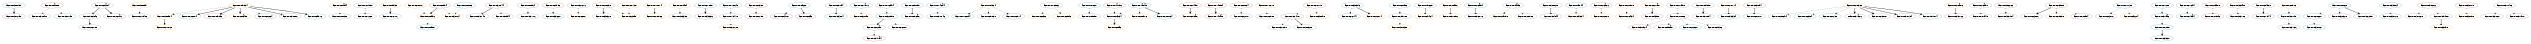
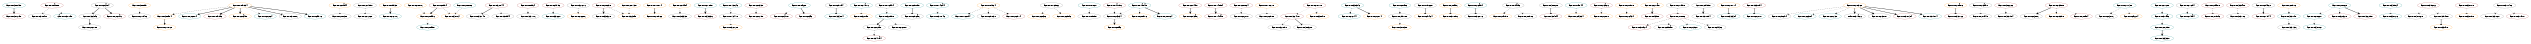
node "fcn.000301f0": label "fcn.000301f0" -> "cae.000301f0"
